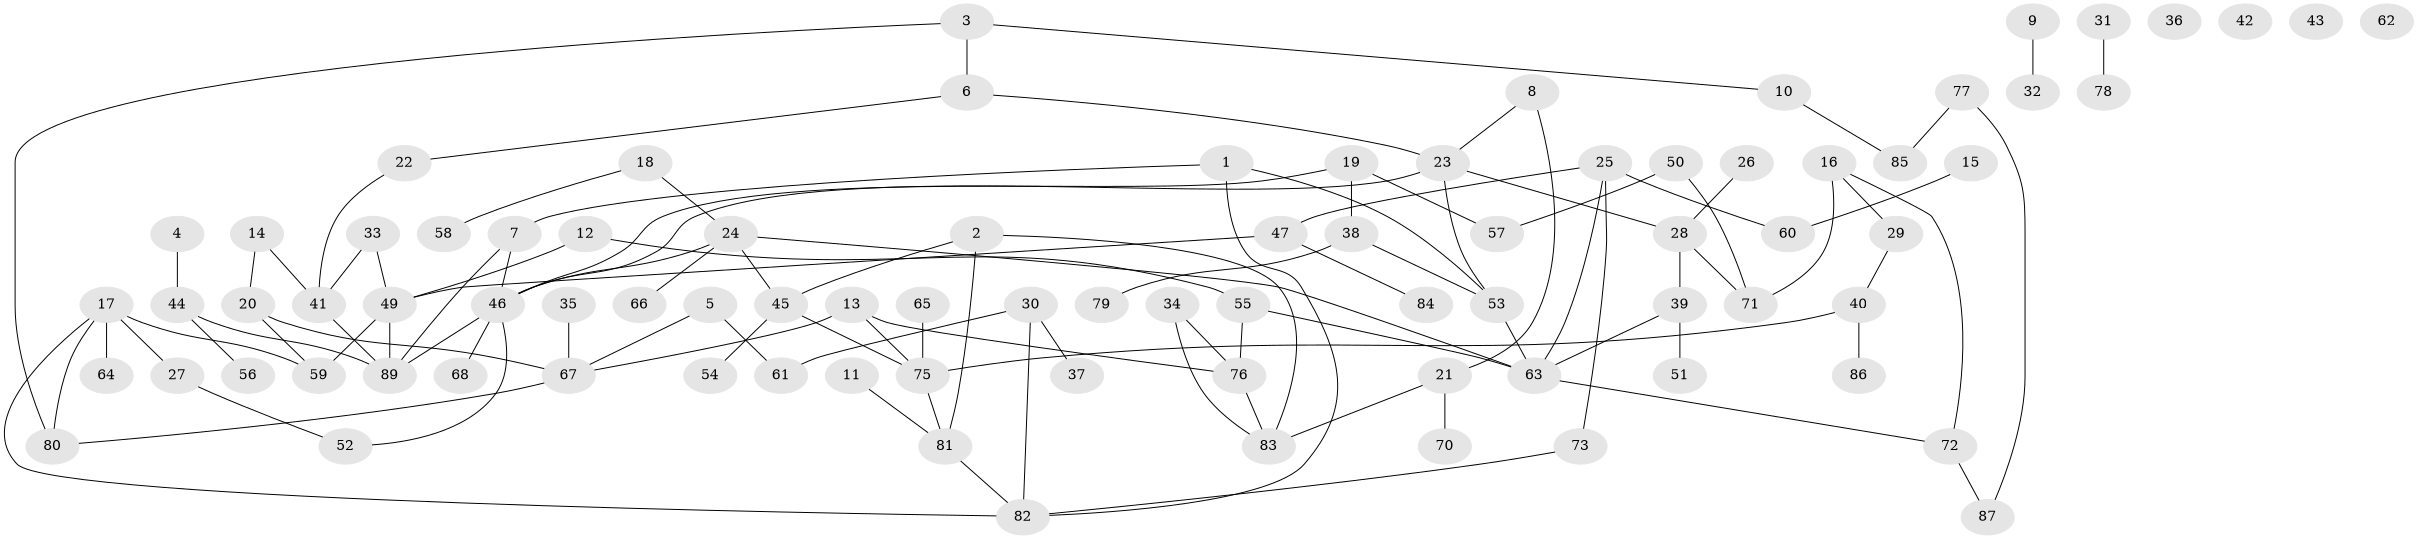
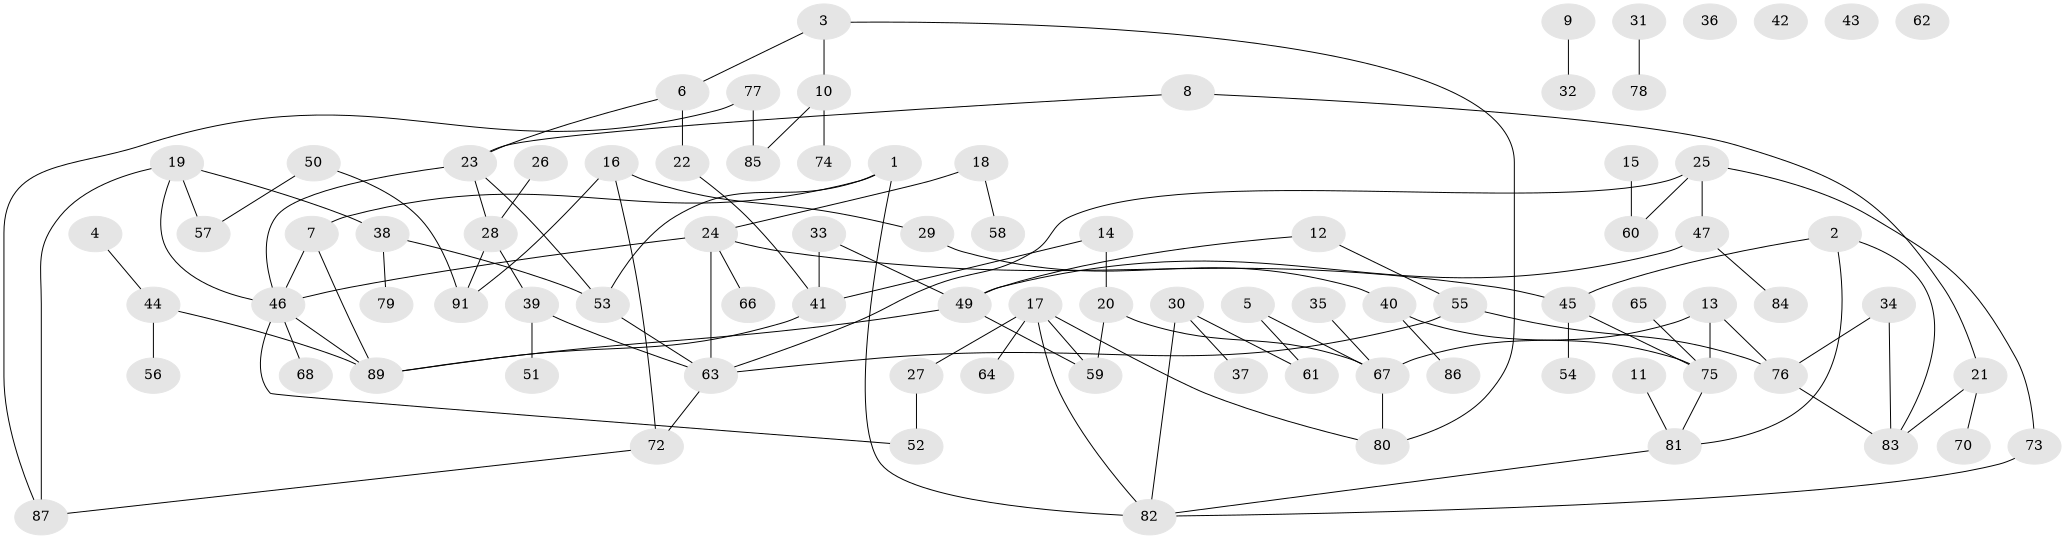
node "74": added
edge "19" -- "87": added
node "71": label "71" -> "91"
